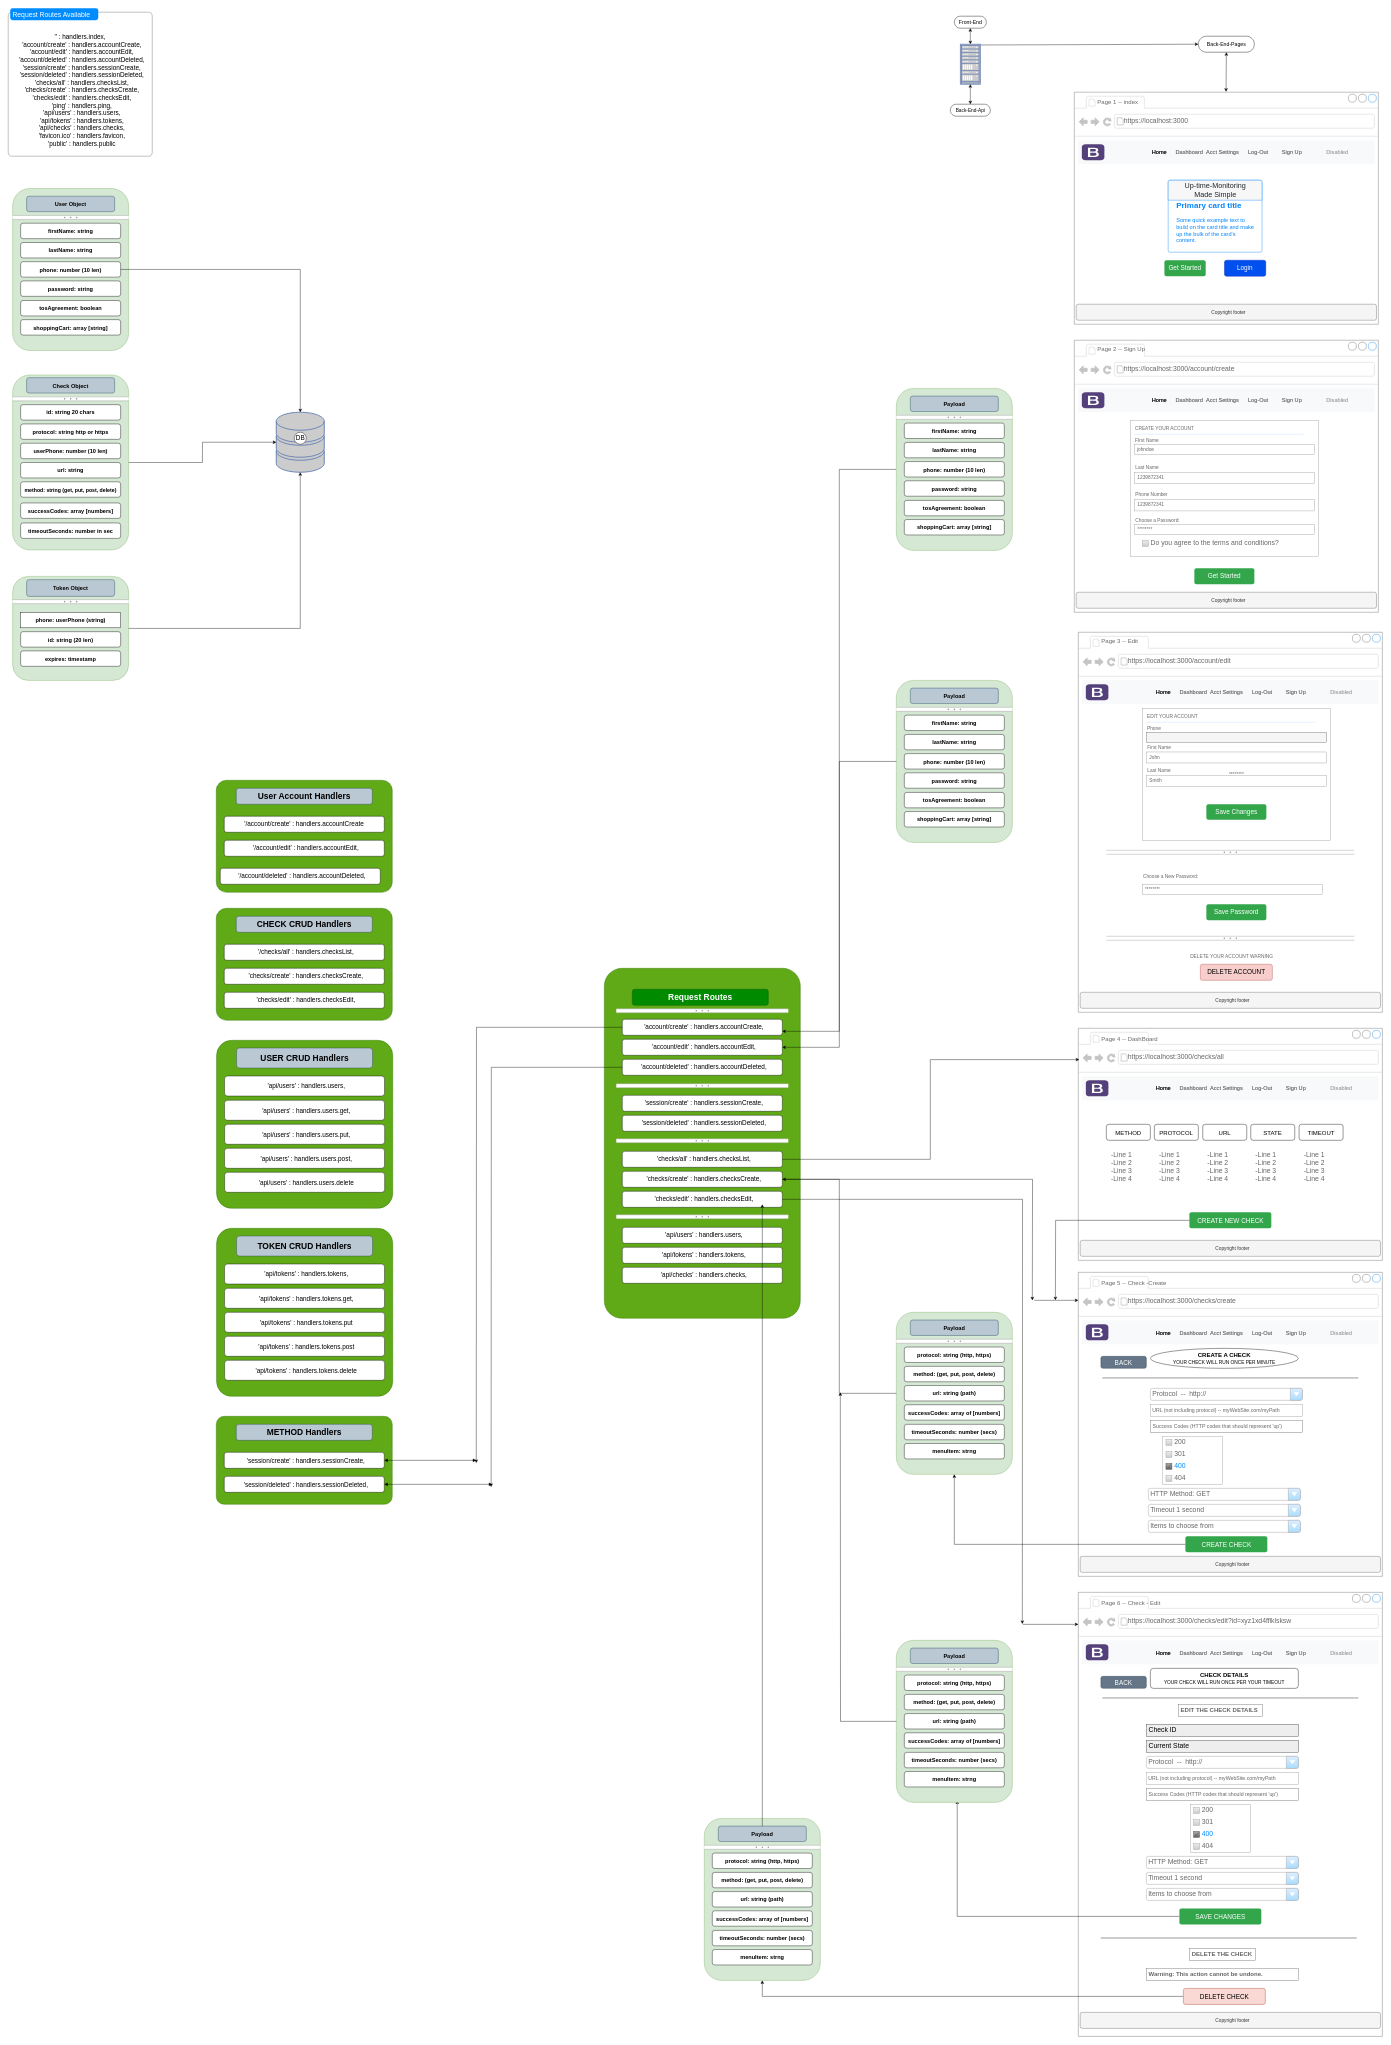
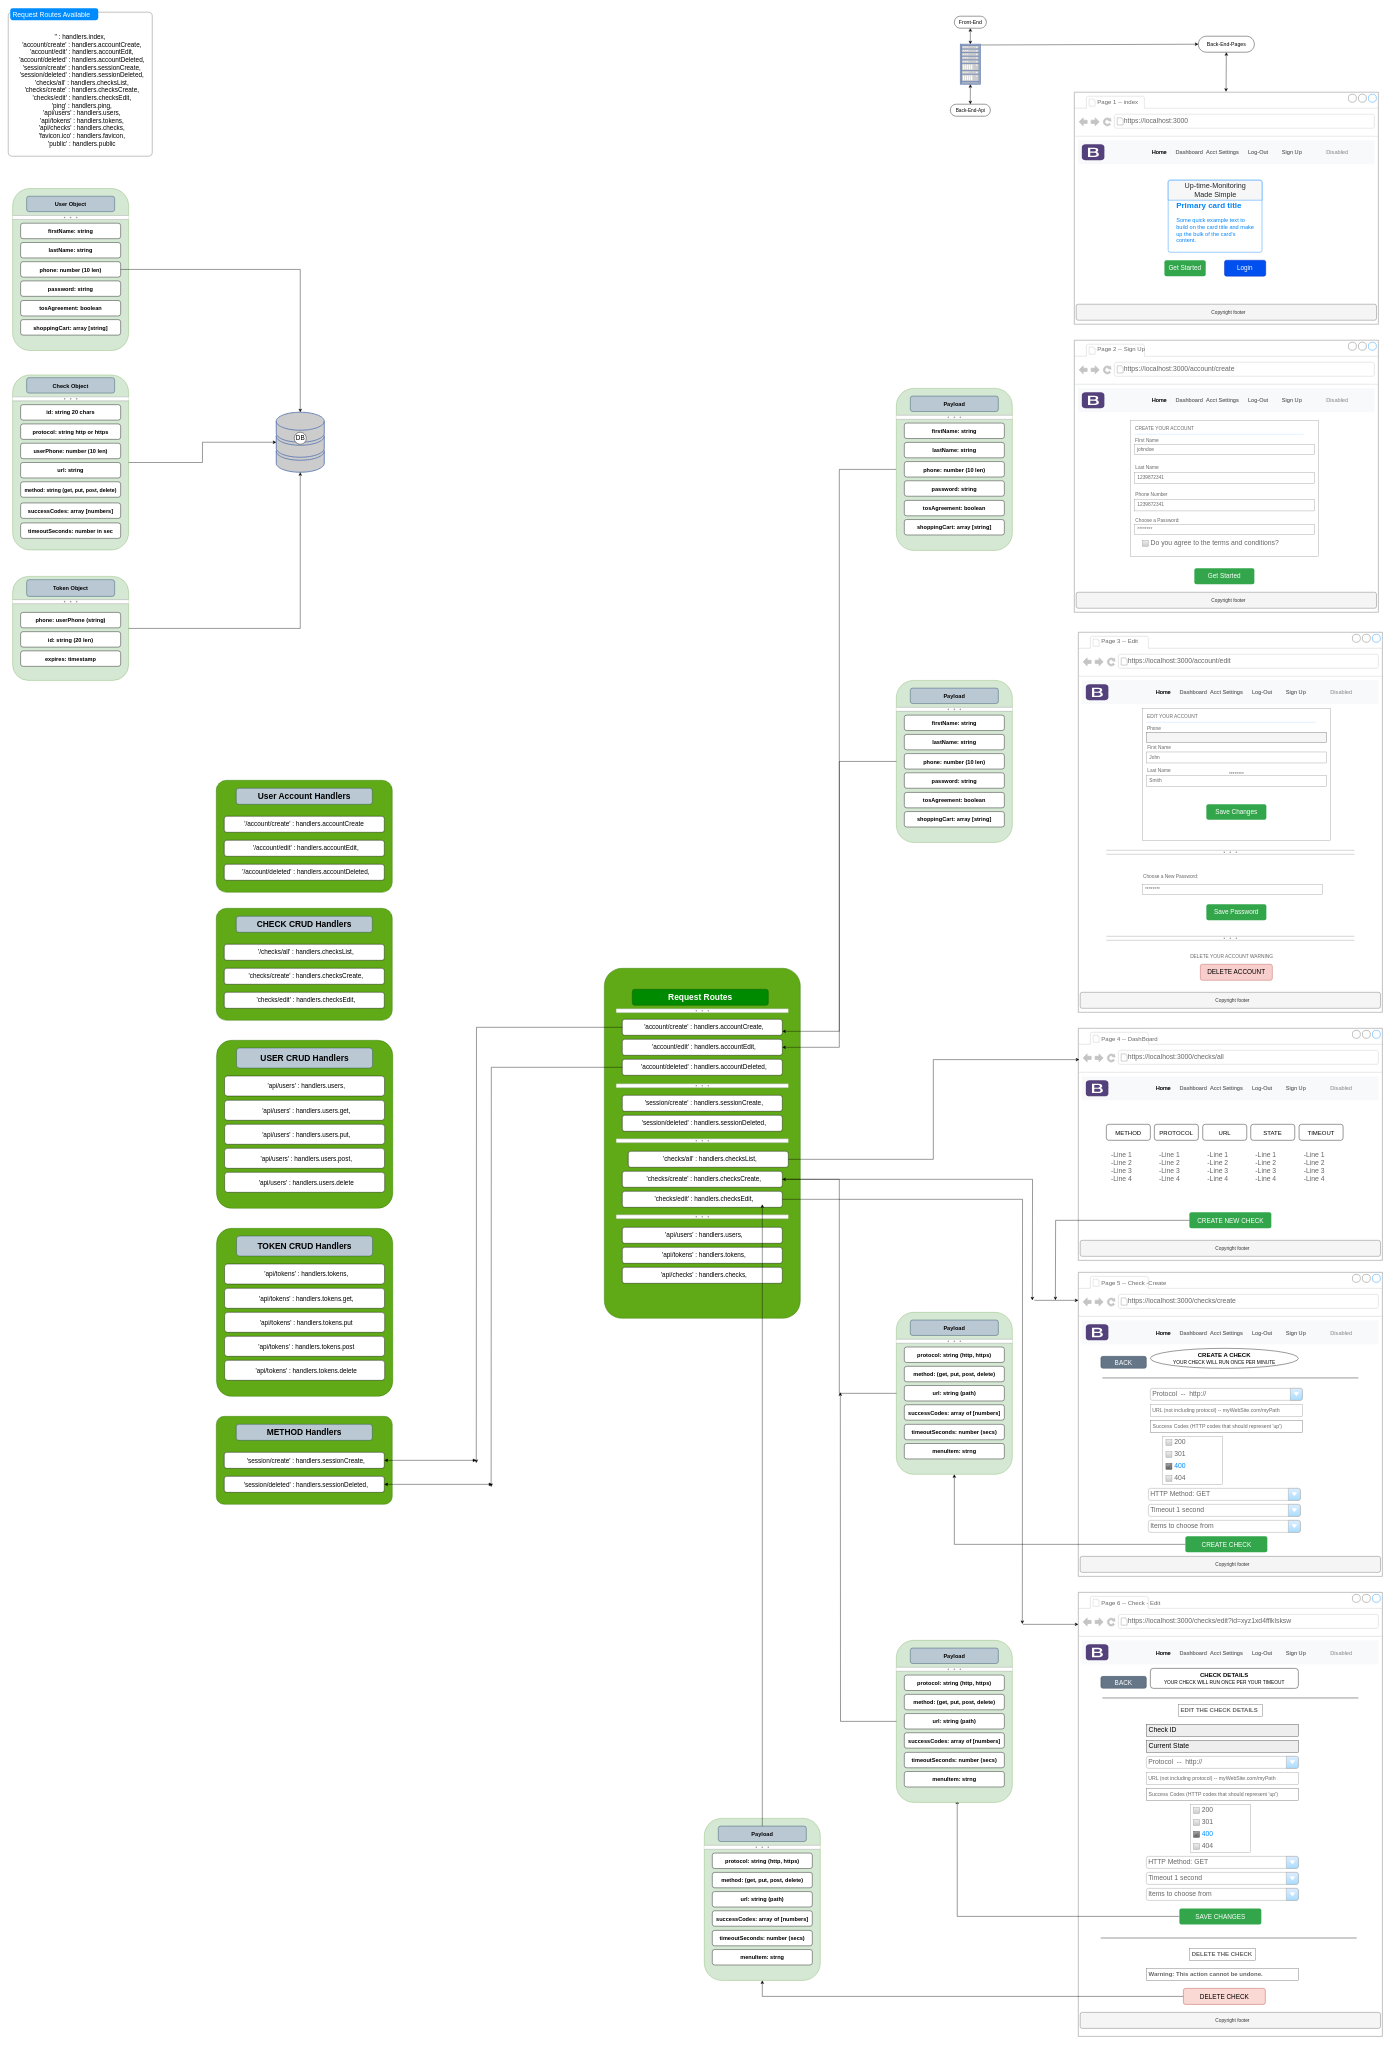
node "phone: userPhone (string)": shape rectangle -> rounded rectangle
node "'/account/deleted' : handlers.accountDeleted,": moved (300, 876) -> (304, 872)
node "'checks/all' : handlers.checksList,": moved (702, 1159) -> (708, 1159)
